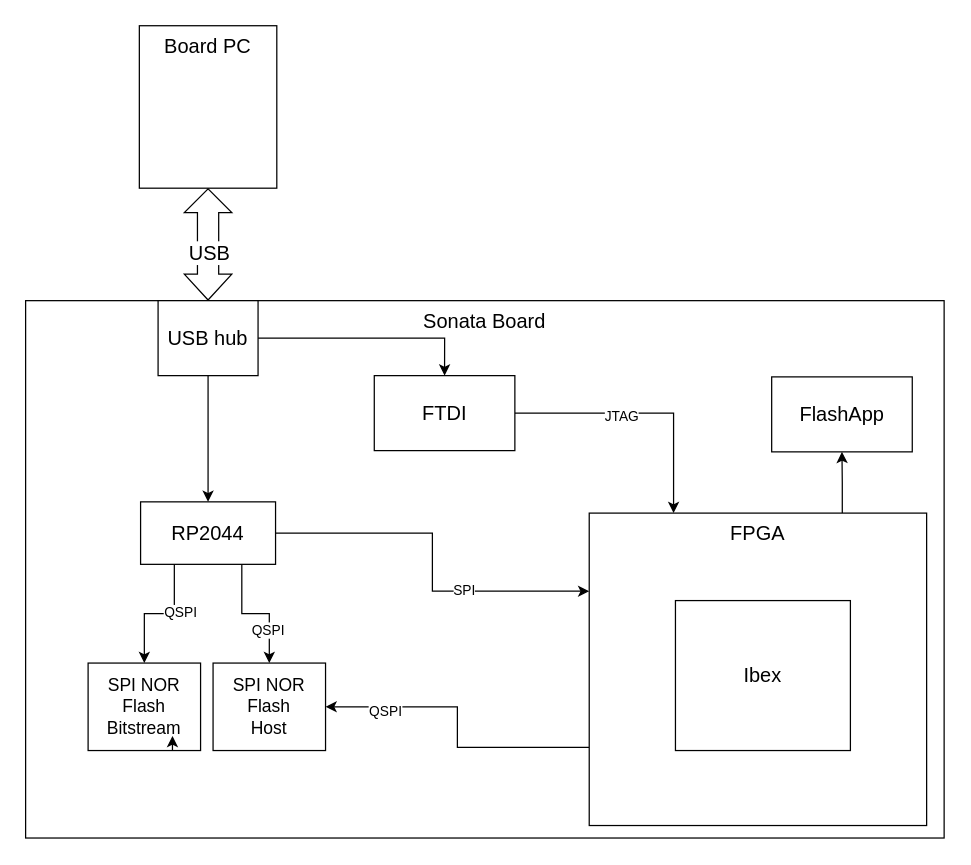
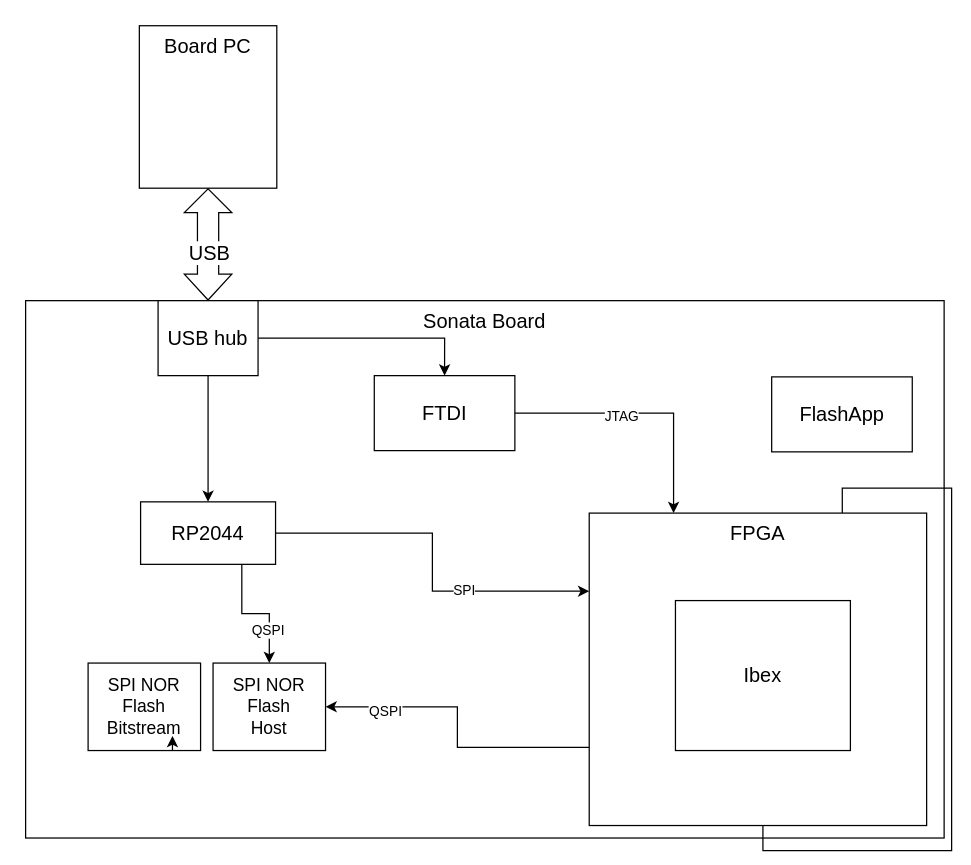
edge "FPGA" -> "FlashApp": now "FPGA" -> "Ibex"
edge "RP2044" -> "SPI NOR FlashBitstream": removed, label "QSPI"
